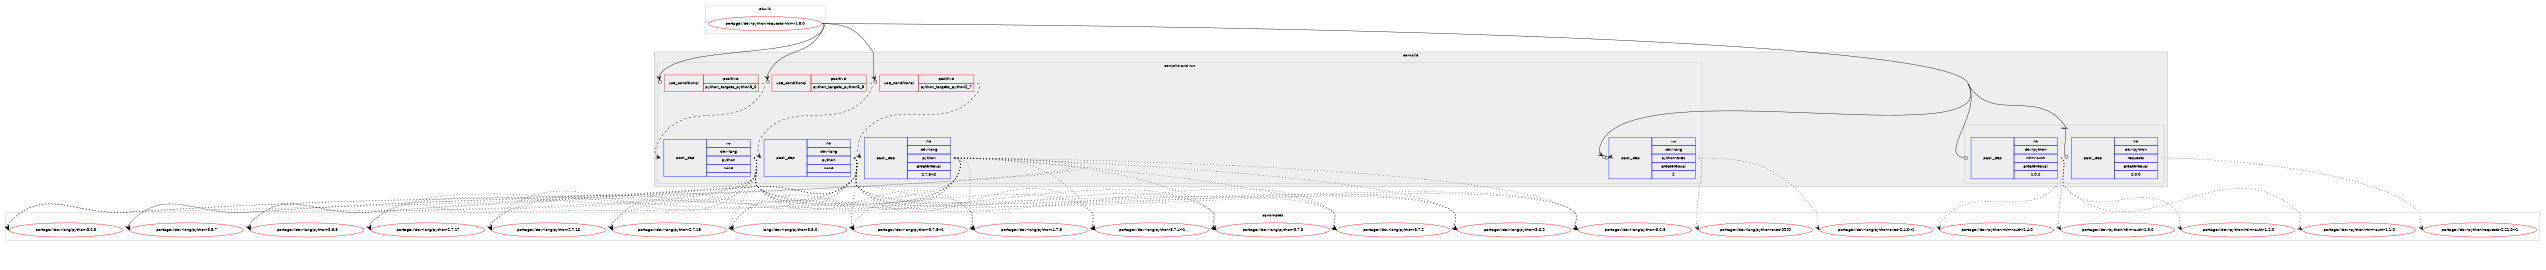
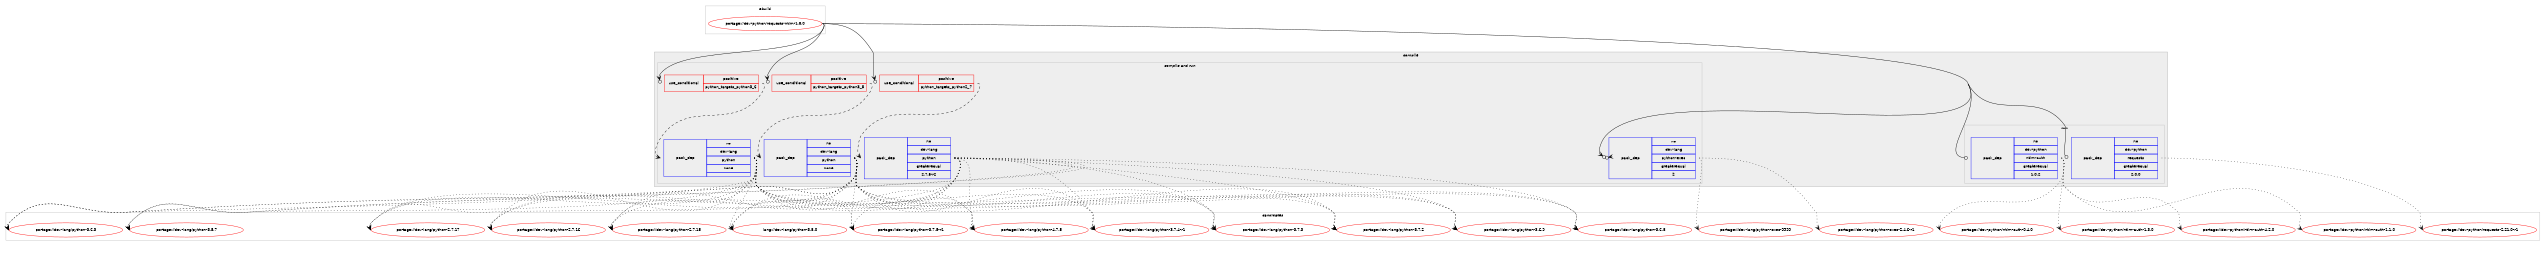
node "portage://dev-lang/python-3.5.5": removed
node "portage://dev-python/ntlm-auth-1.4.0": label "portage://dev-python/ntlm-auth-1.4.0" -> "portage://dev-python/ntlm-auth-0.4.0"
node "portage://dev-python/ntlm-auth-1.2.0": label "portage://dev-python/ntlm-auth-1.2.0" -> "portage://dev-python/ntlm-auth-4.2.0"
